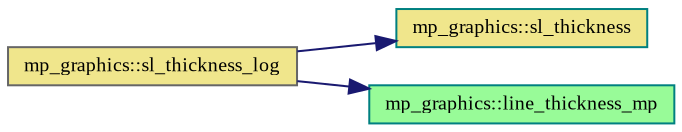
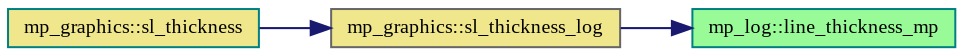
edge "mp_graphics::sl_thickness_log" -> "mp_graphics::sl_thickness": reversed
node "mp_graphics::line_thickness_mp": label "mp_graphics::line_thickness_mp" -> "mp_log::line_thickness_mp"
